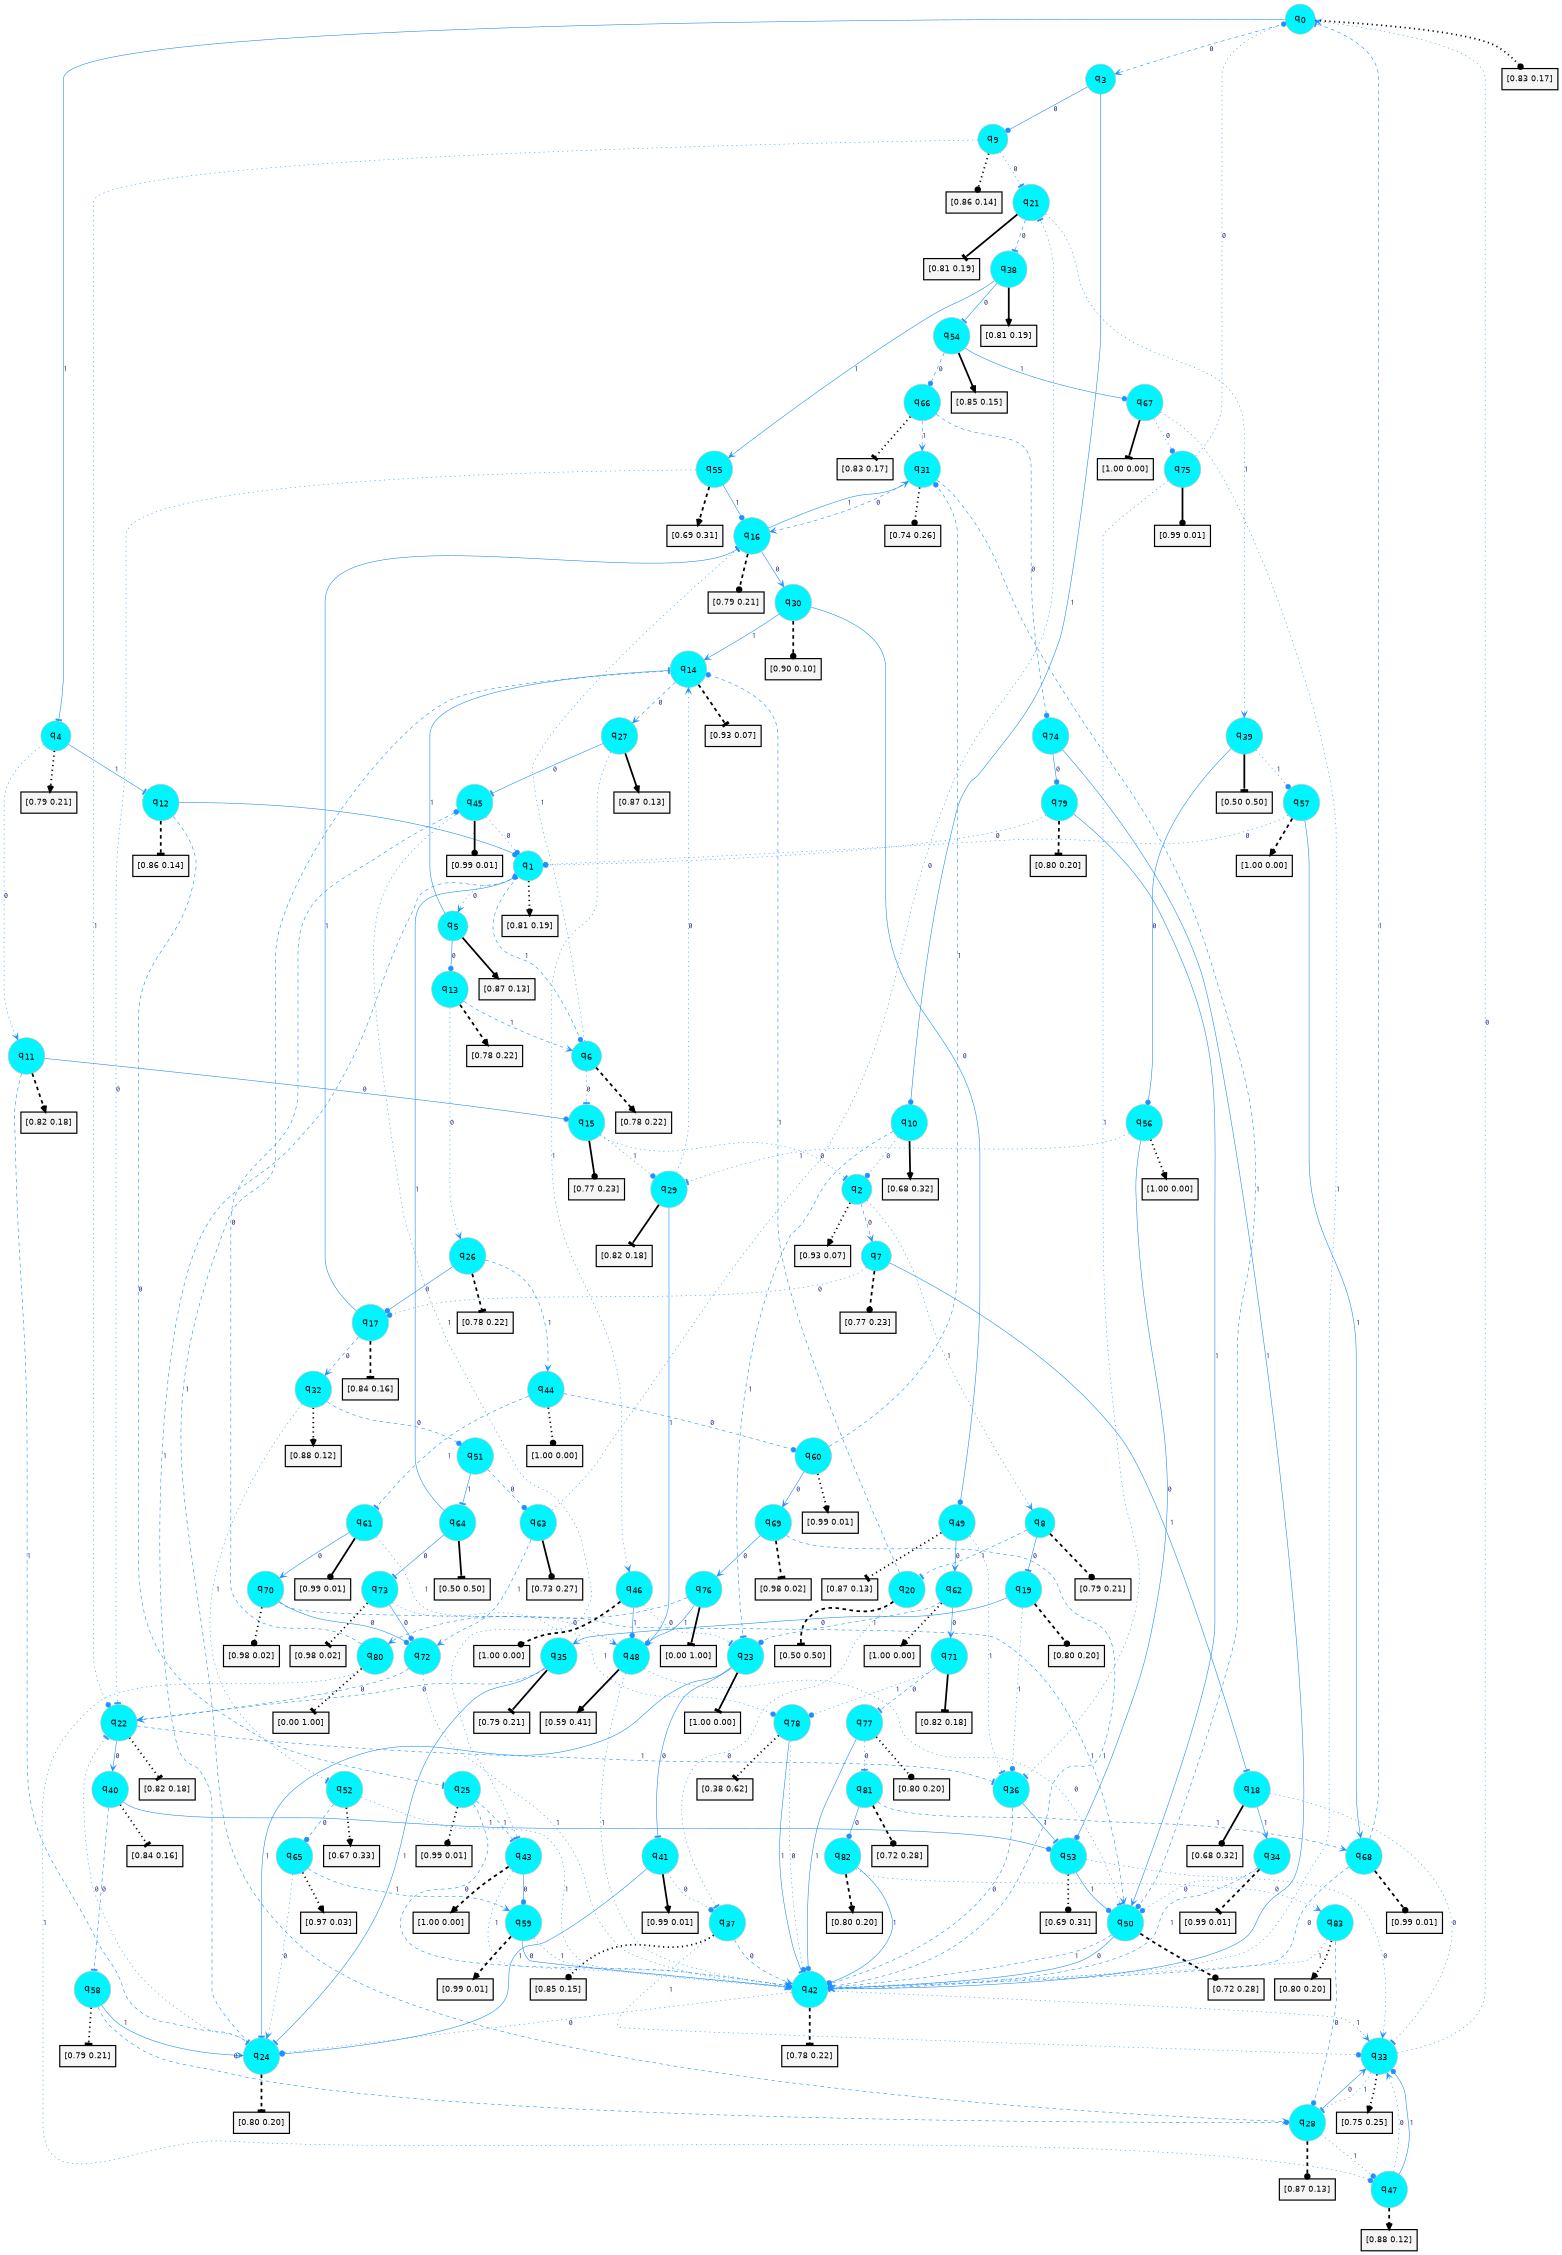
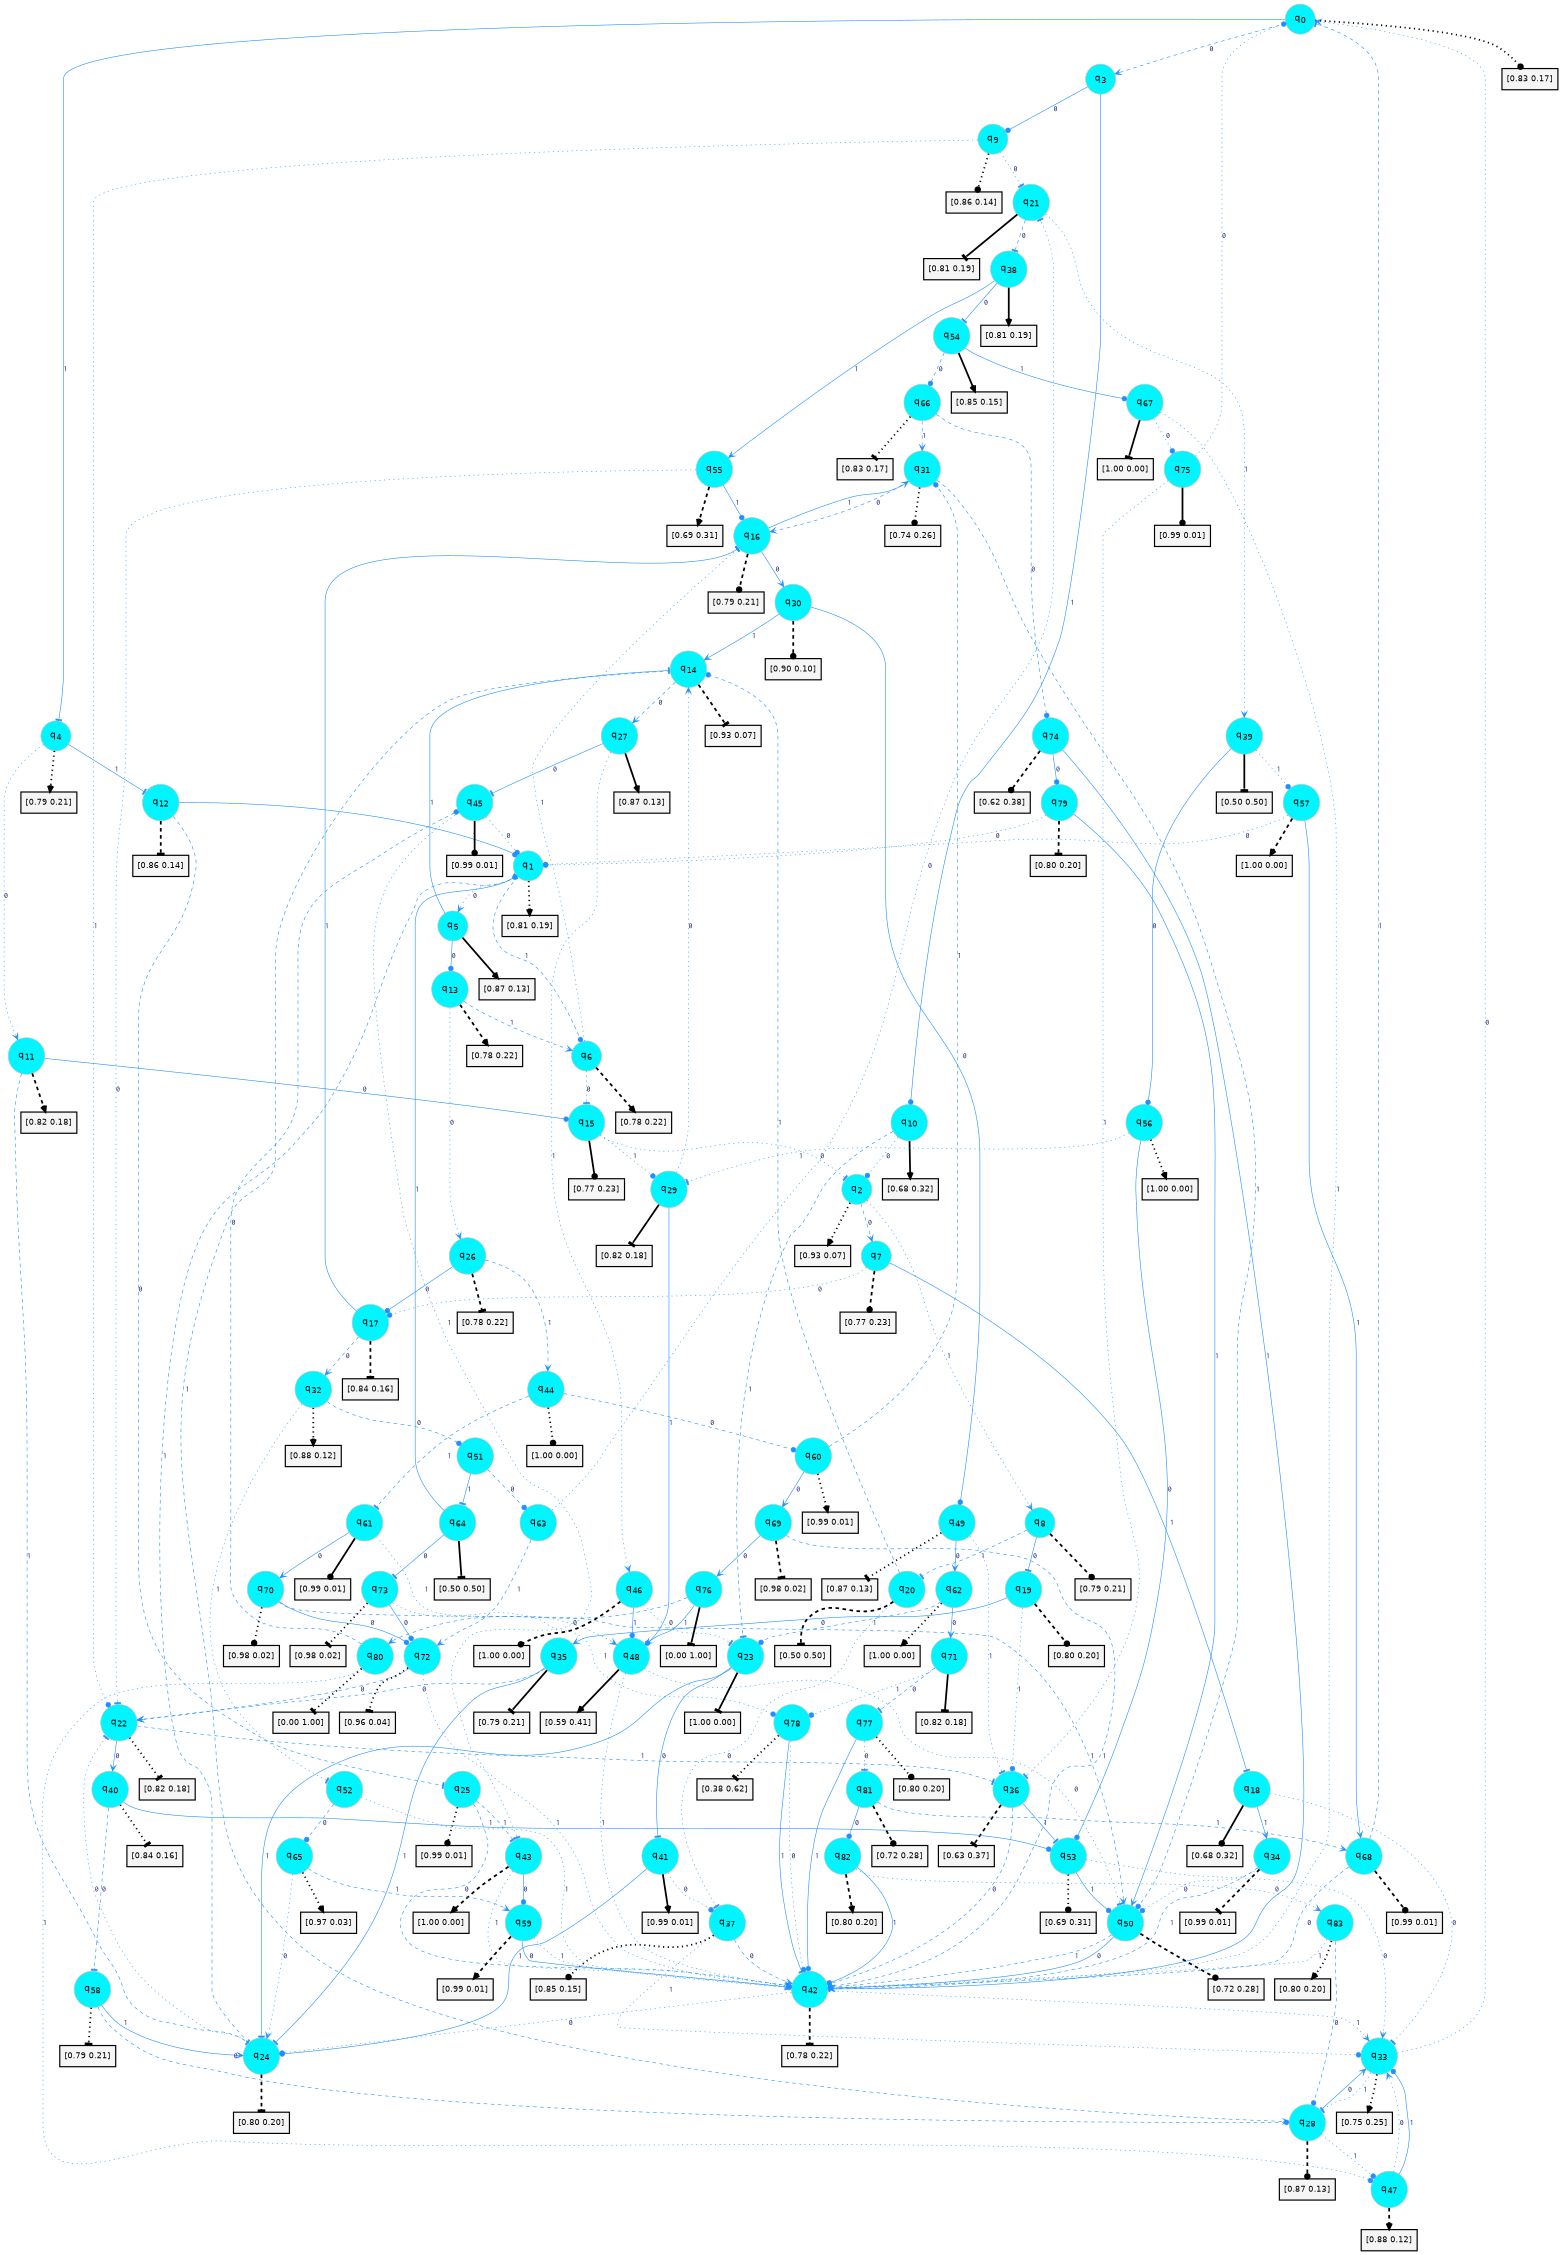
node "[0.62 0.38]": added
node "[0.73 0.27]": removed
node "[0.96 0.04]": added
node "[0.67 0.33]": removed
node "[0.63 0.37]": added
